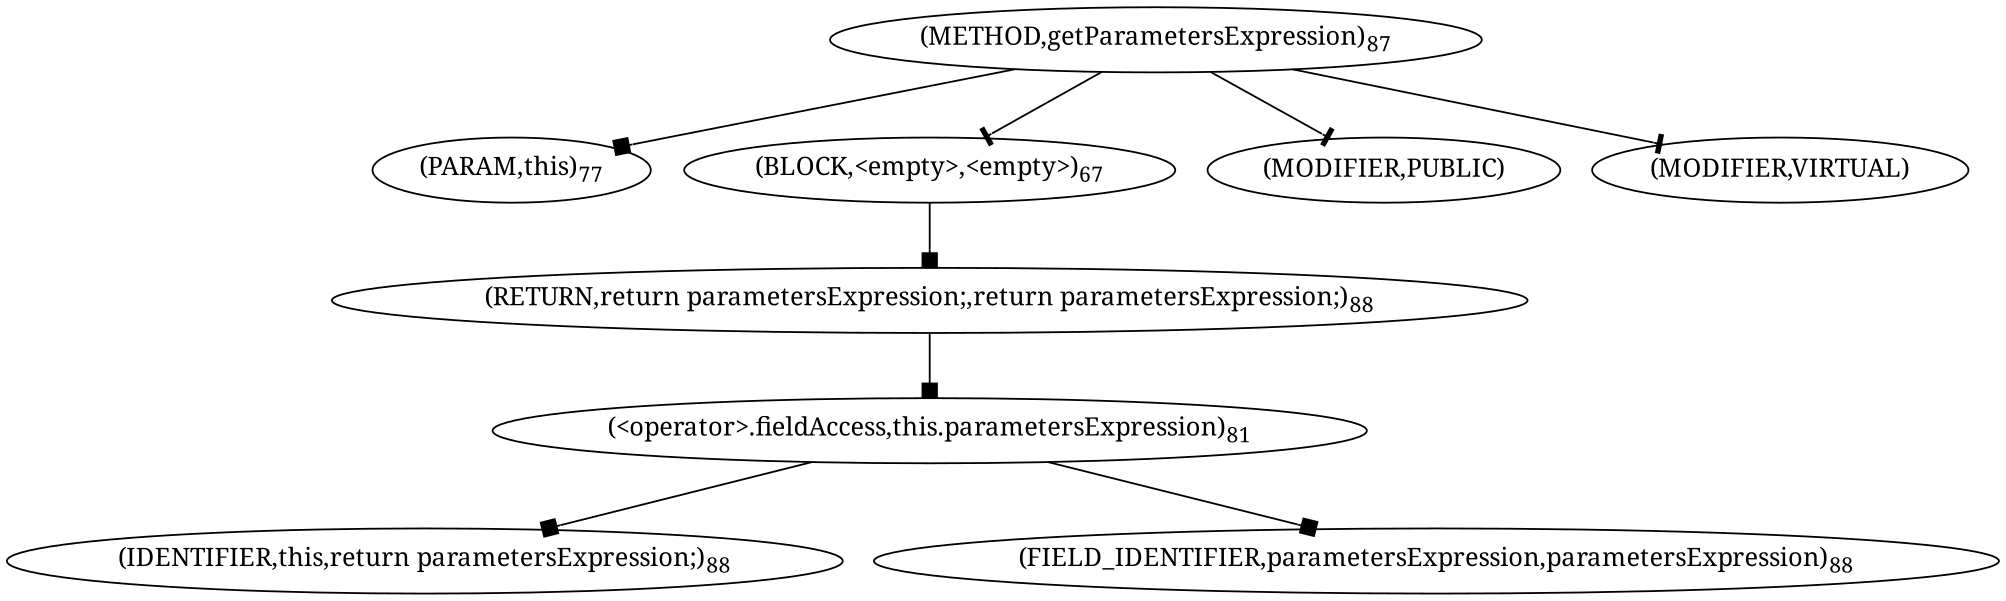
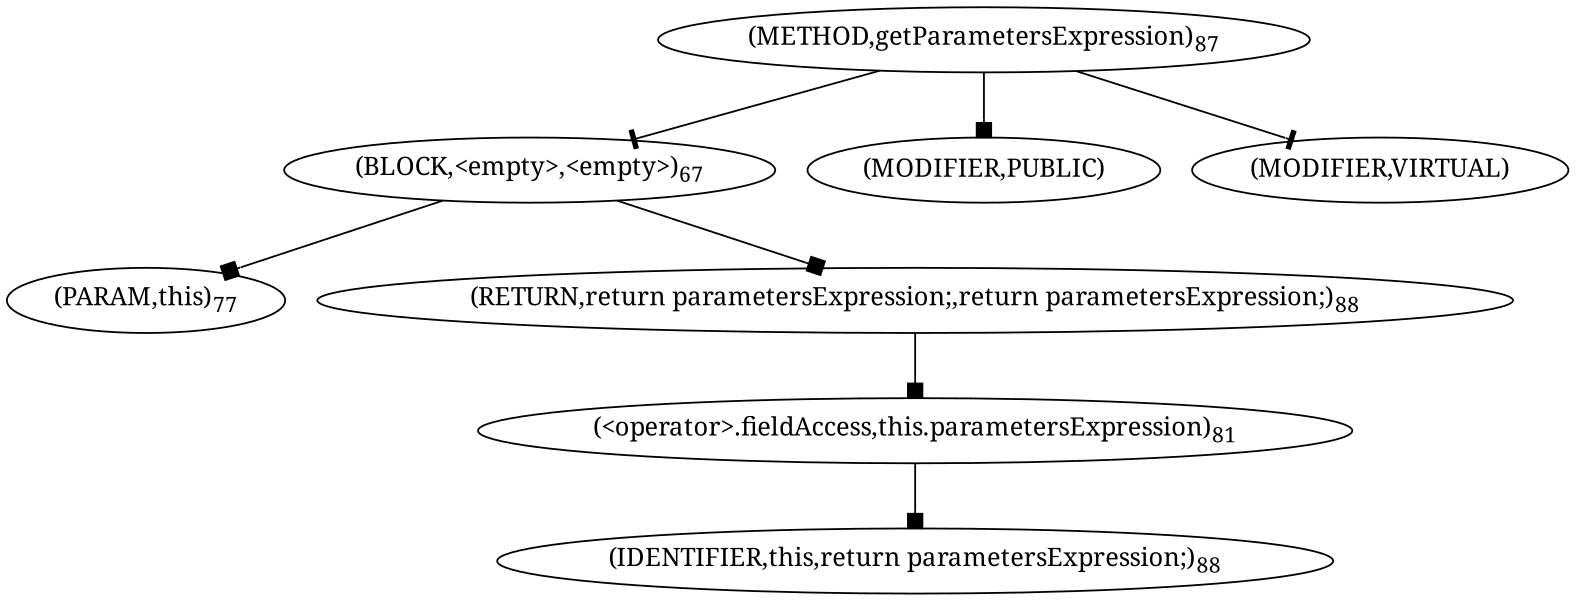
edge "(METHOD,getParametersExpression)" -> "(MODIFIER,PUBLIC)": arrowhead tee -> box
edge "(METHOD,getParametersExpression)" -> "(PARAM,this)": now "(BLOCK,<empty>,<empty>)" -> "(PARAM,this)"
node "(FIELD_IDENTIFIER,parametersExpression,parametersExpression)": removed
